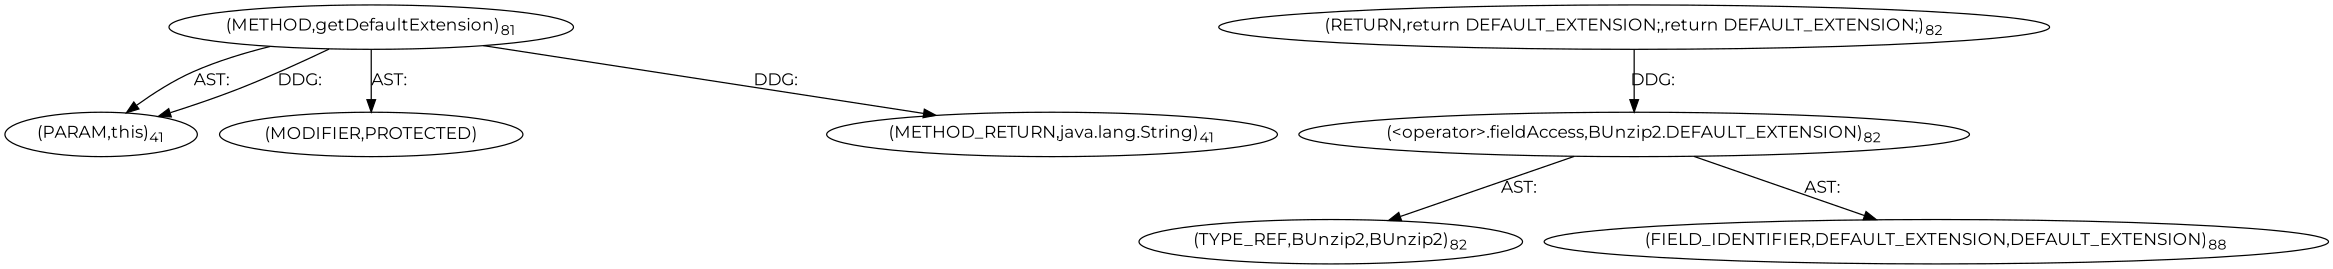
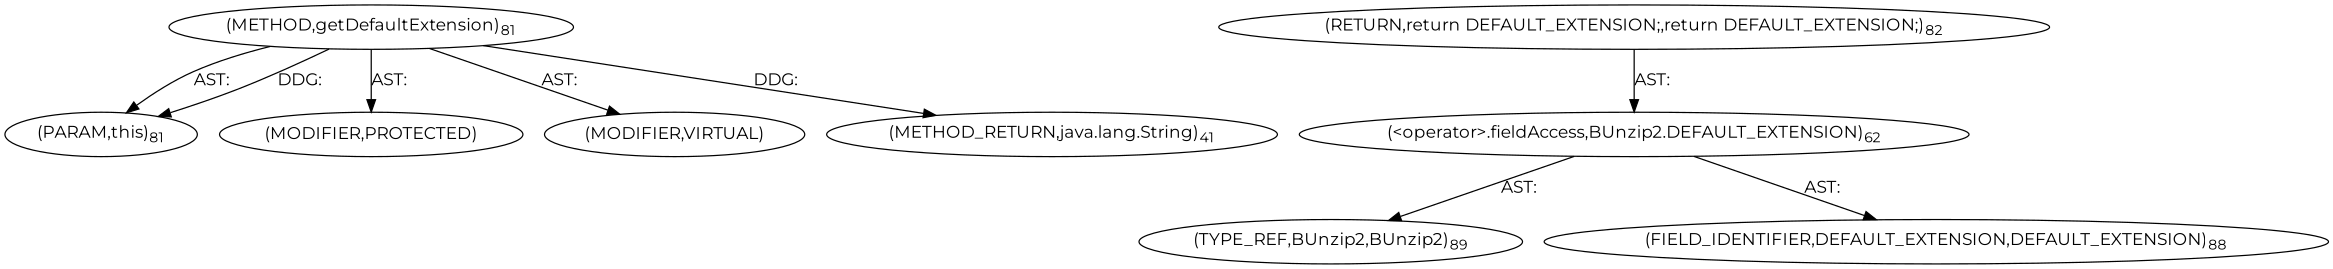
edge "(RETURN,return DEFAULT_EXTENSION;,return DEFAULT_EXTENSION;)" -> "(<operator>.fieldAccess,BUnzip2.DEFAULT_EXTENSION)": label "DDG: " -> "AST: "
node "(PARAM,this)": text "41" -> "81"
node "(<operator>.fieldAccess,BUnzip2.DEFAULT_EXTENSION)": text "82" -> "62"
node "(MODIFIER,VIRTUAL)": added
node "(TYPE_REF,BUnzip2,BUnzip2)": text "82" -> "89"
